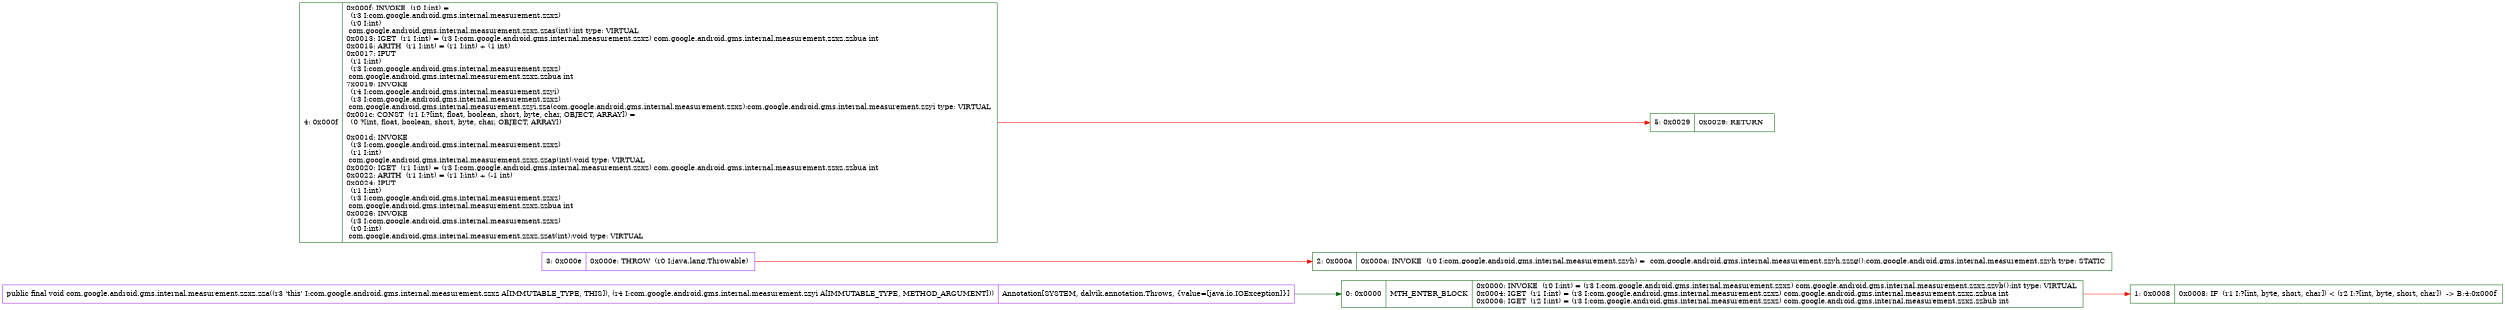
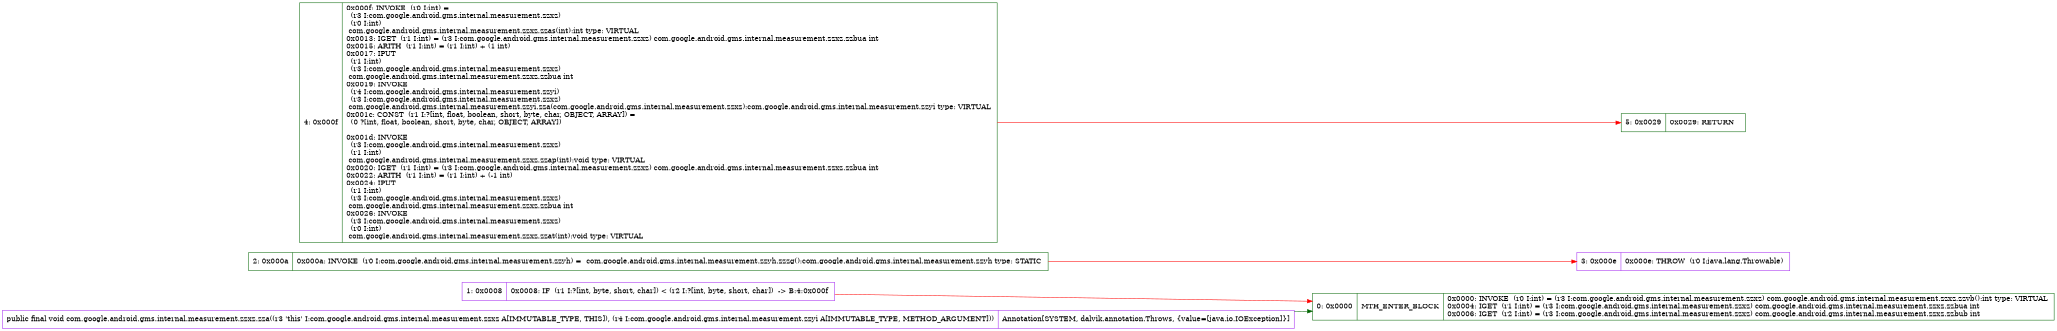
node "4: 0x000f": text "7x0019: INVOKE" -> "0x0019: INVOKE"
edge "3: 0x000e" -> "2: 0x000a": reversed
edge "0: 0x0000" -> "1: 0x0008": reversed
node "1: 0x0008": color darkgreen -> purple
